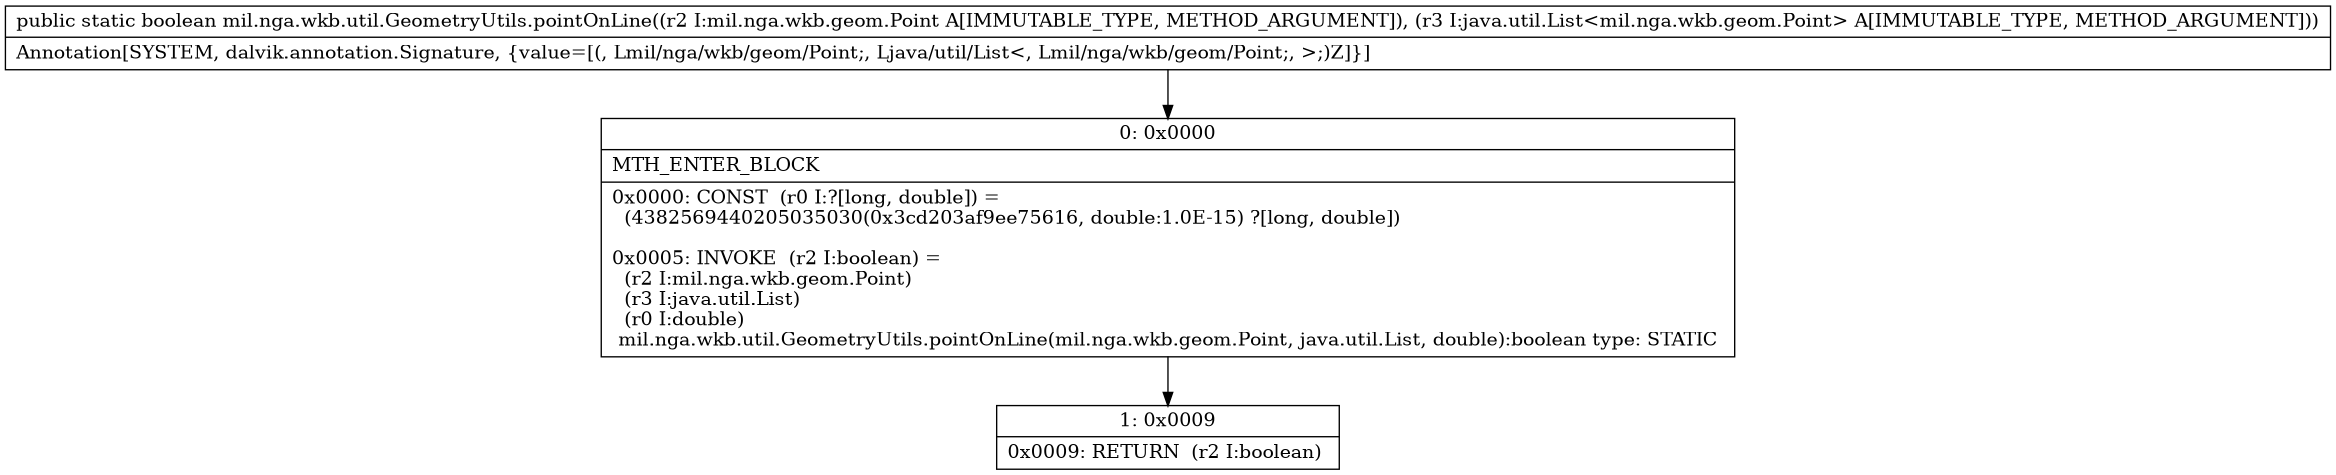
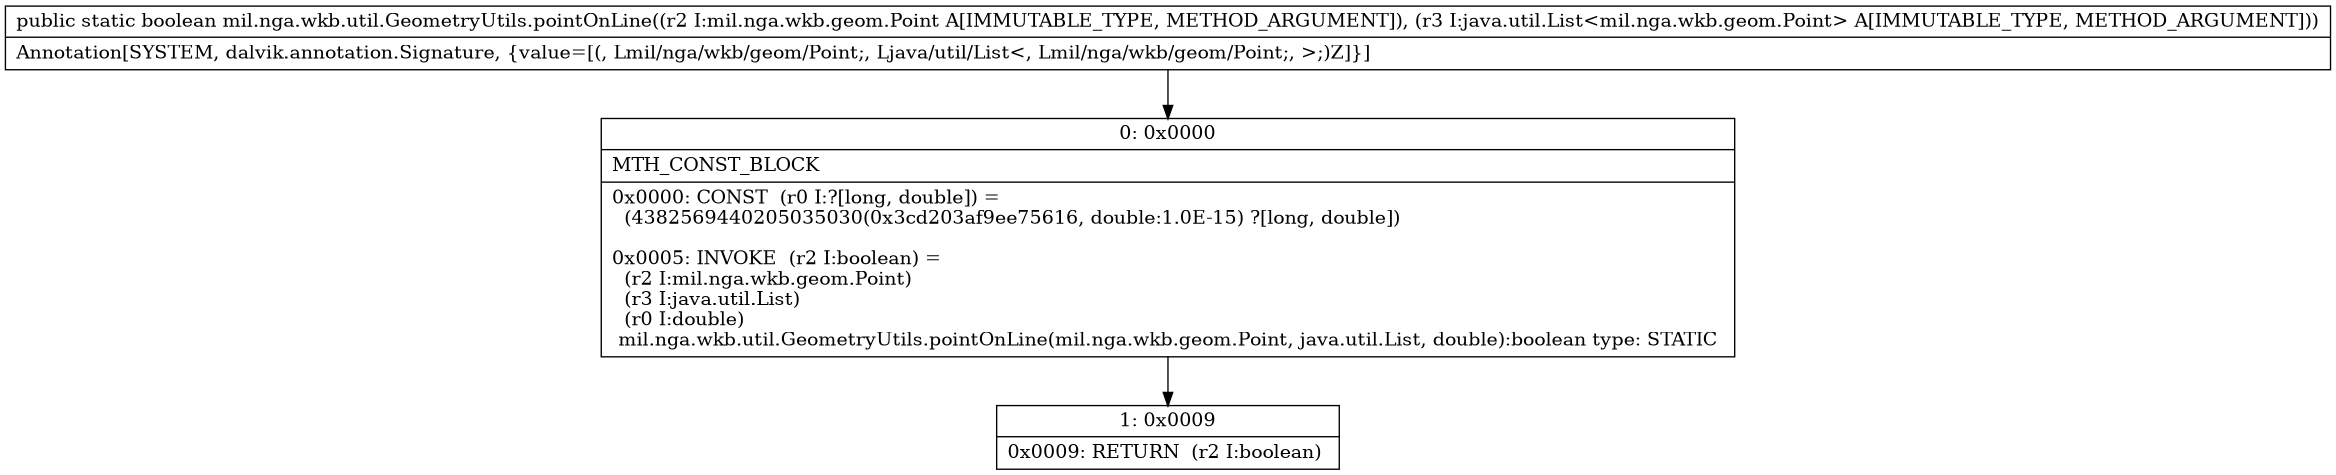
node "0: 0x0000": text "MTH_ENTER_BLOCK" -> "MTH_CONST_BLOCK"
